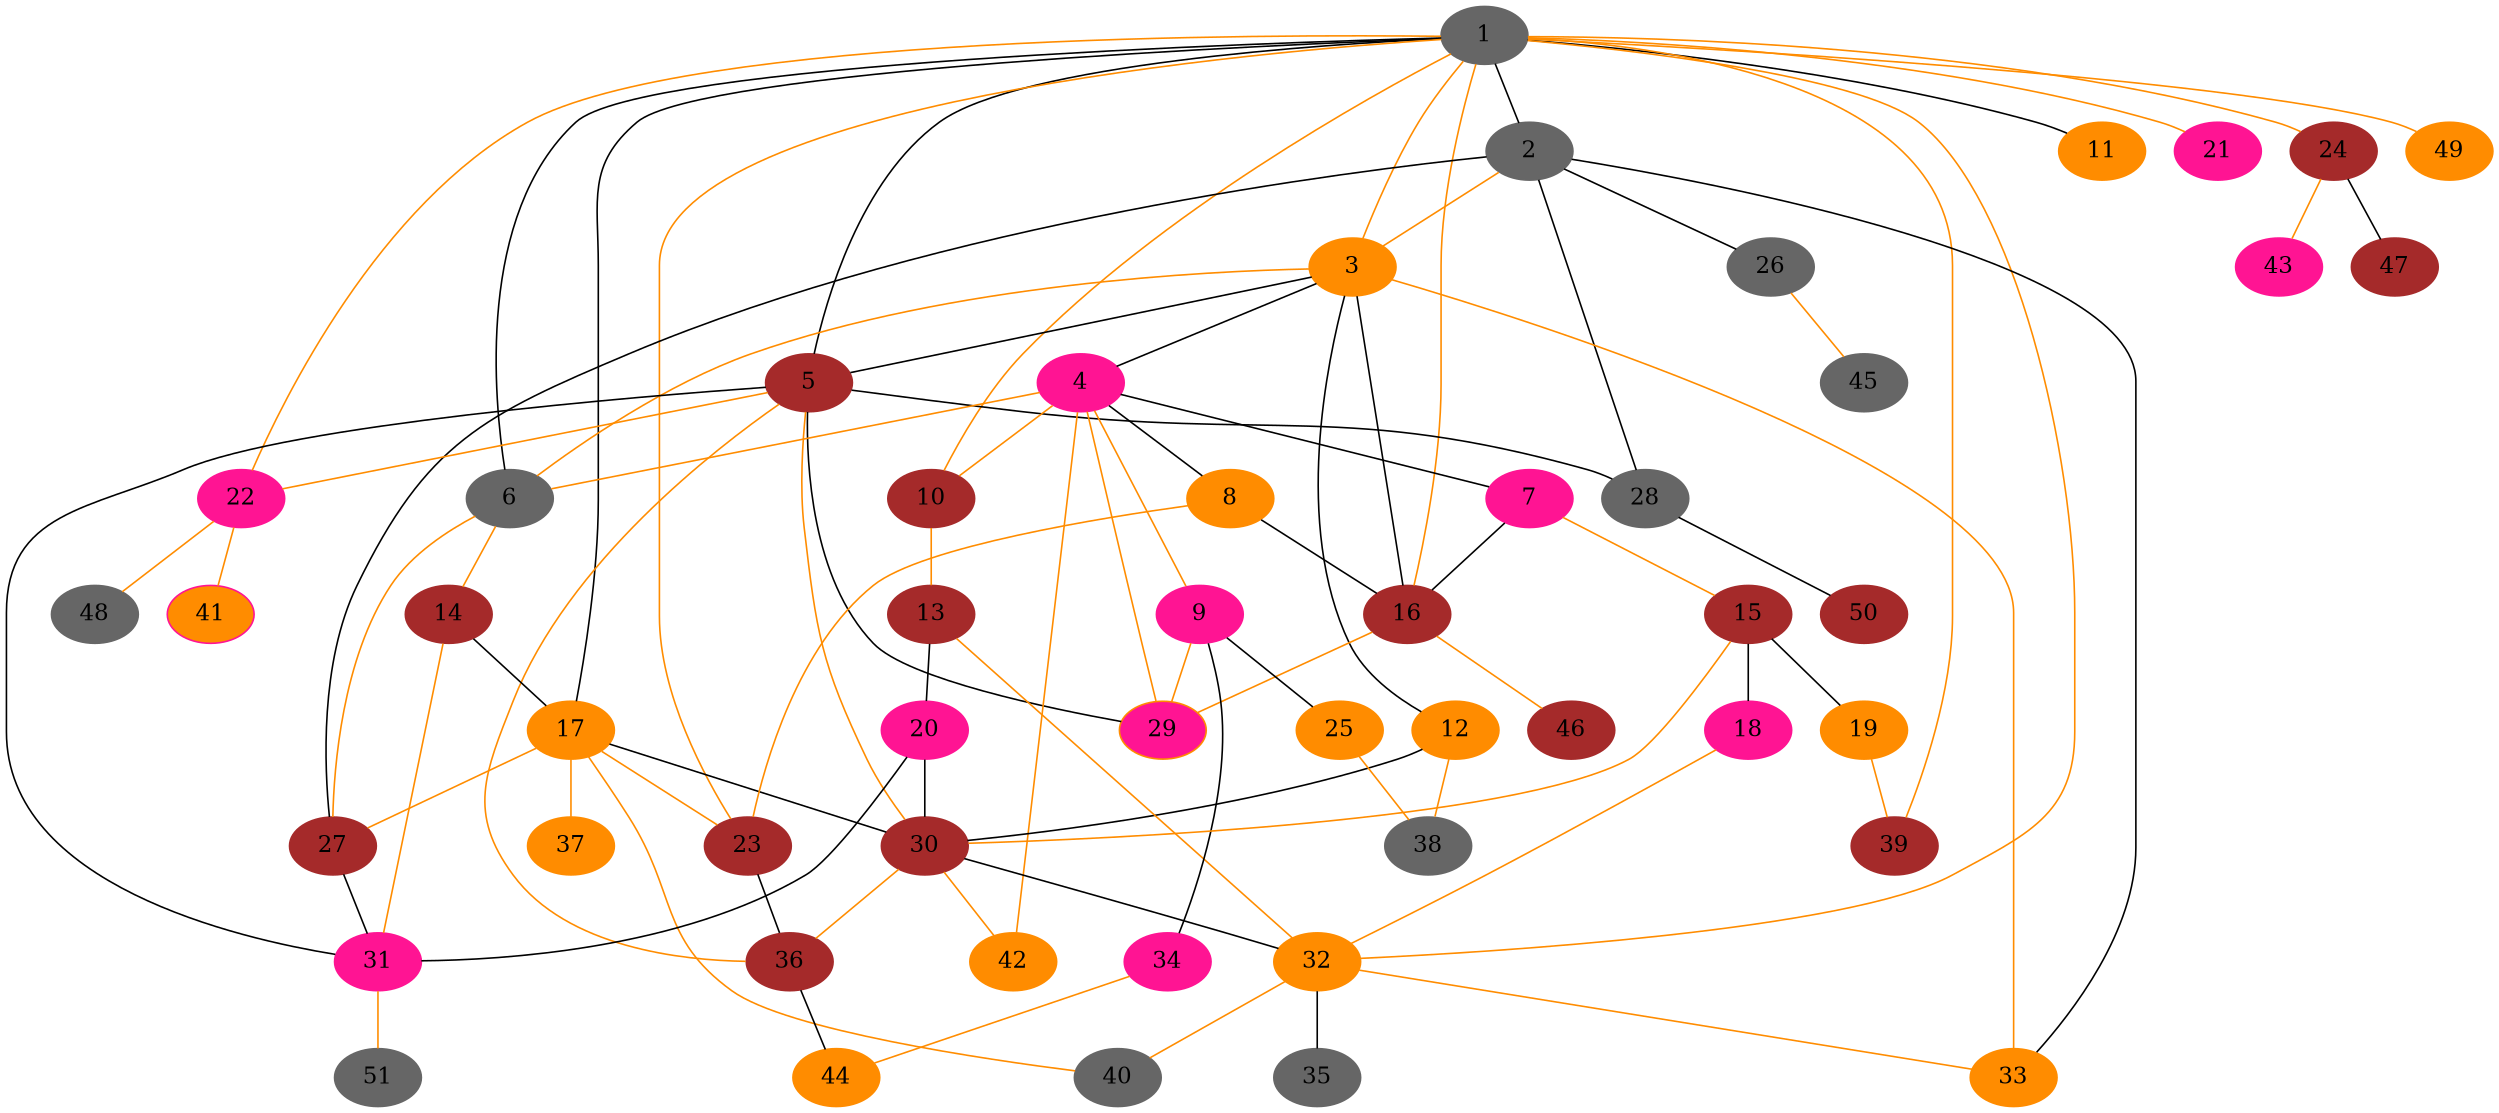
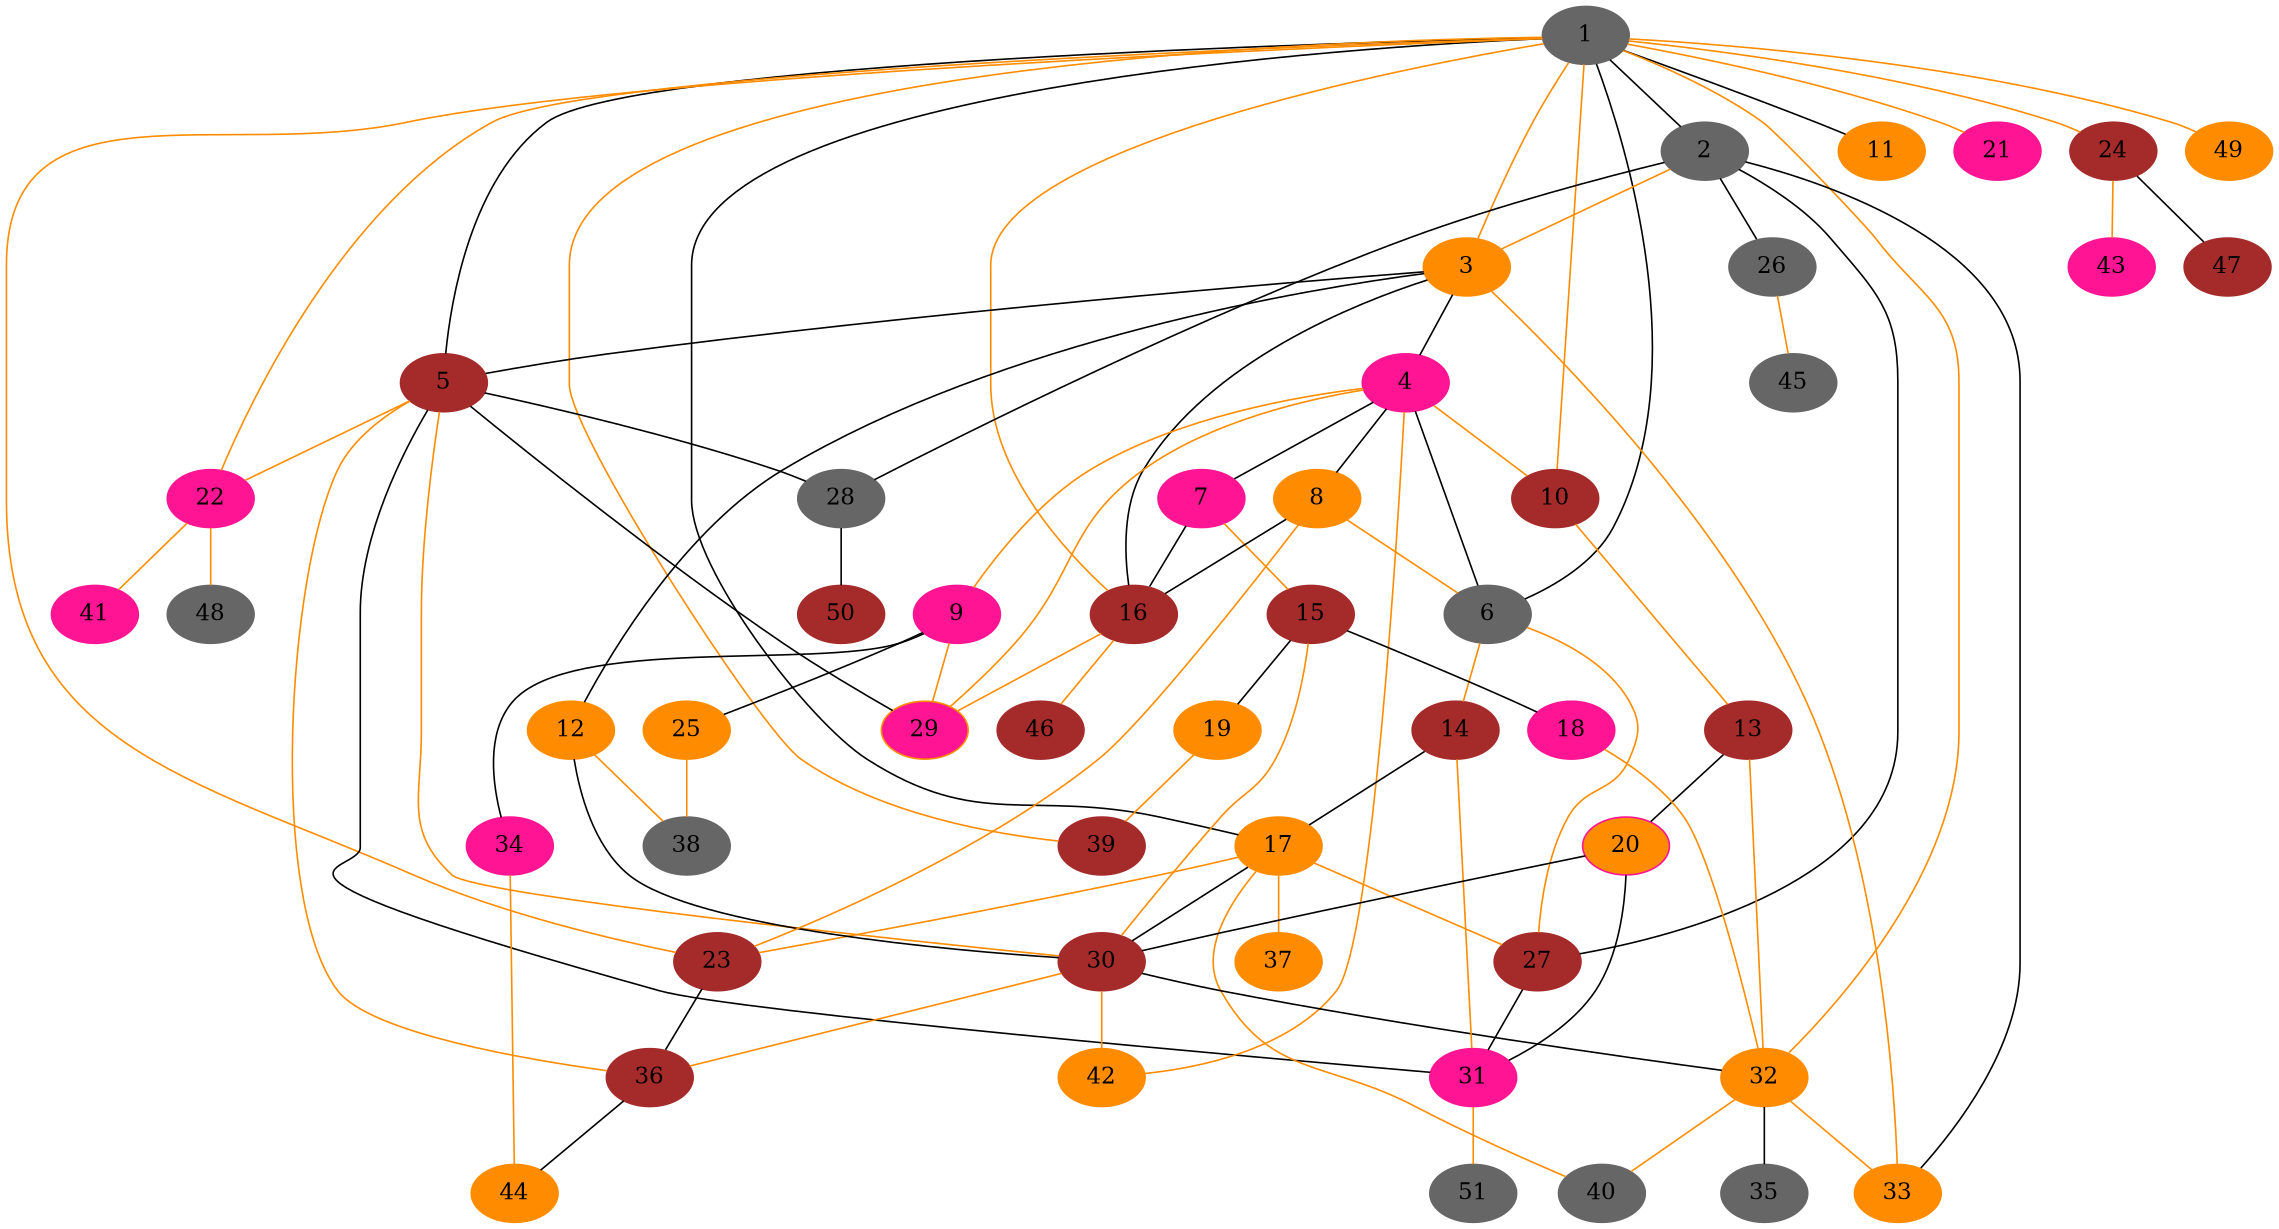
edge "3" -- "6": now "8" -- "6"
edge "4" -- "6": color darkorange -> black
node "41": fillcolor darkorange -> deeppink
node "20": fillcolor deeppink -> darkorange
